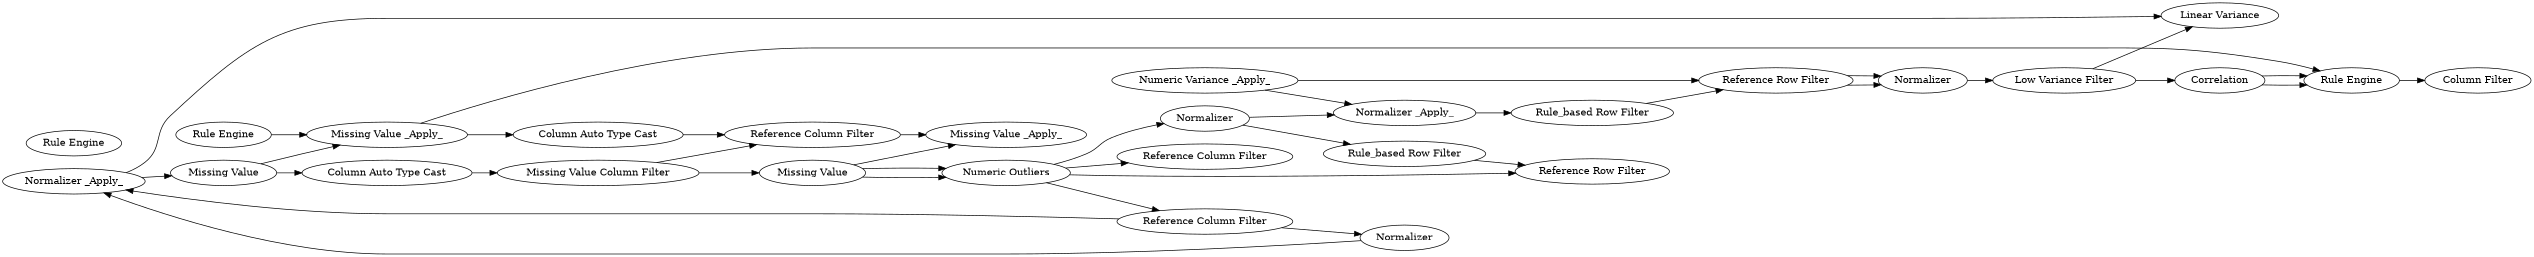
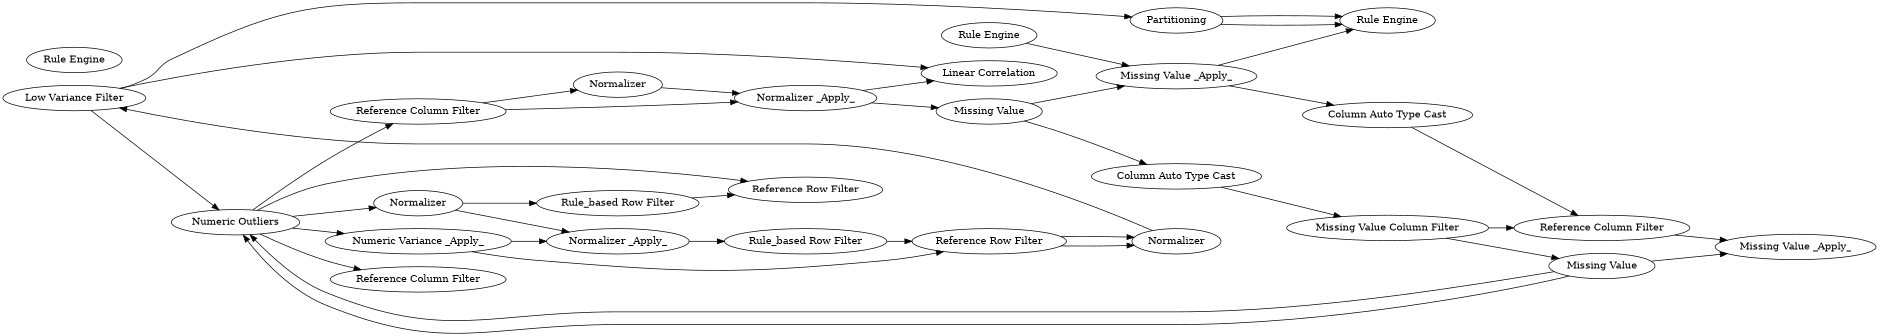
node "Linear Variance": label "Linear Variance" -> "Linear Correlation"
node "Correlation": label "Correlation" -> "Partitioning"
node "Column Filter": removed
edge "Low Variance Filter" -> "Numeric Outliers": added
edge "Numeric Outliers" -> "Numeric Variance _Apply_": added
